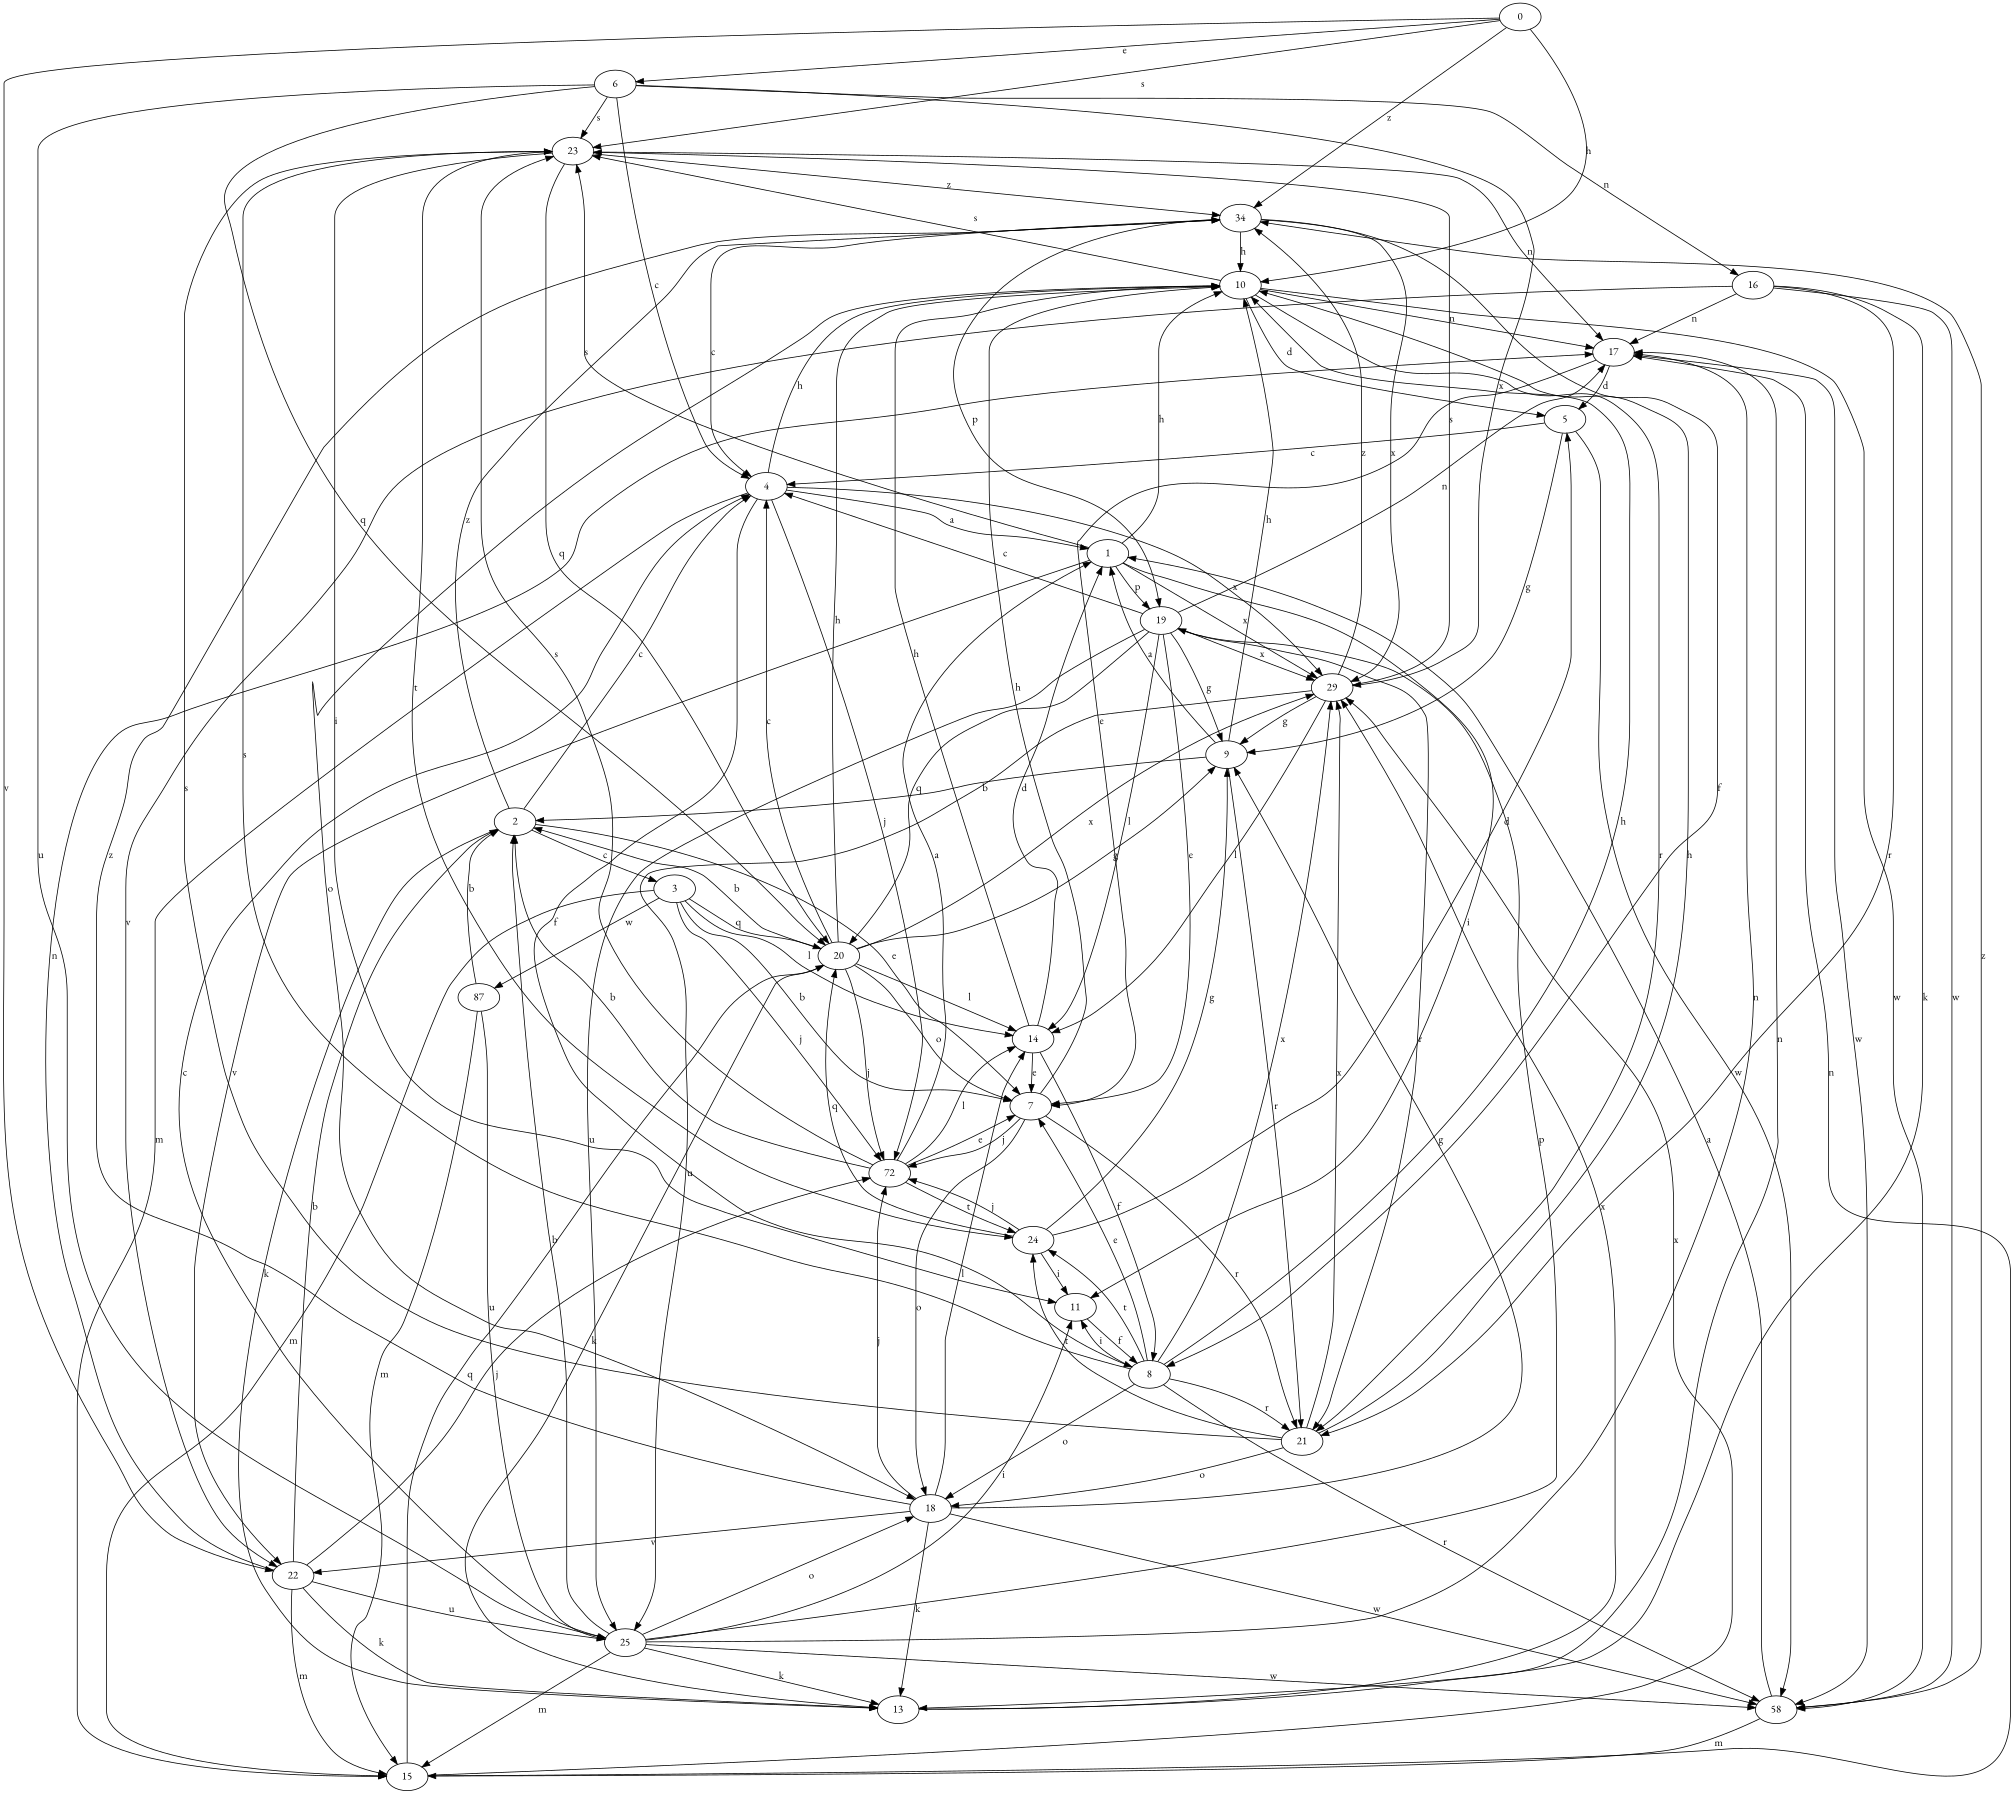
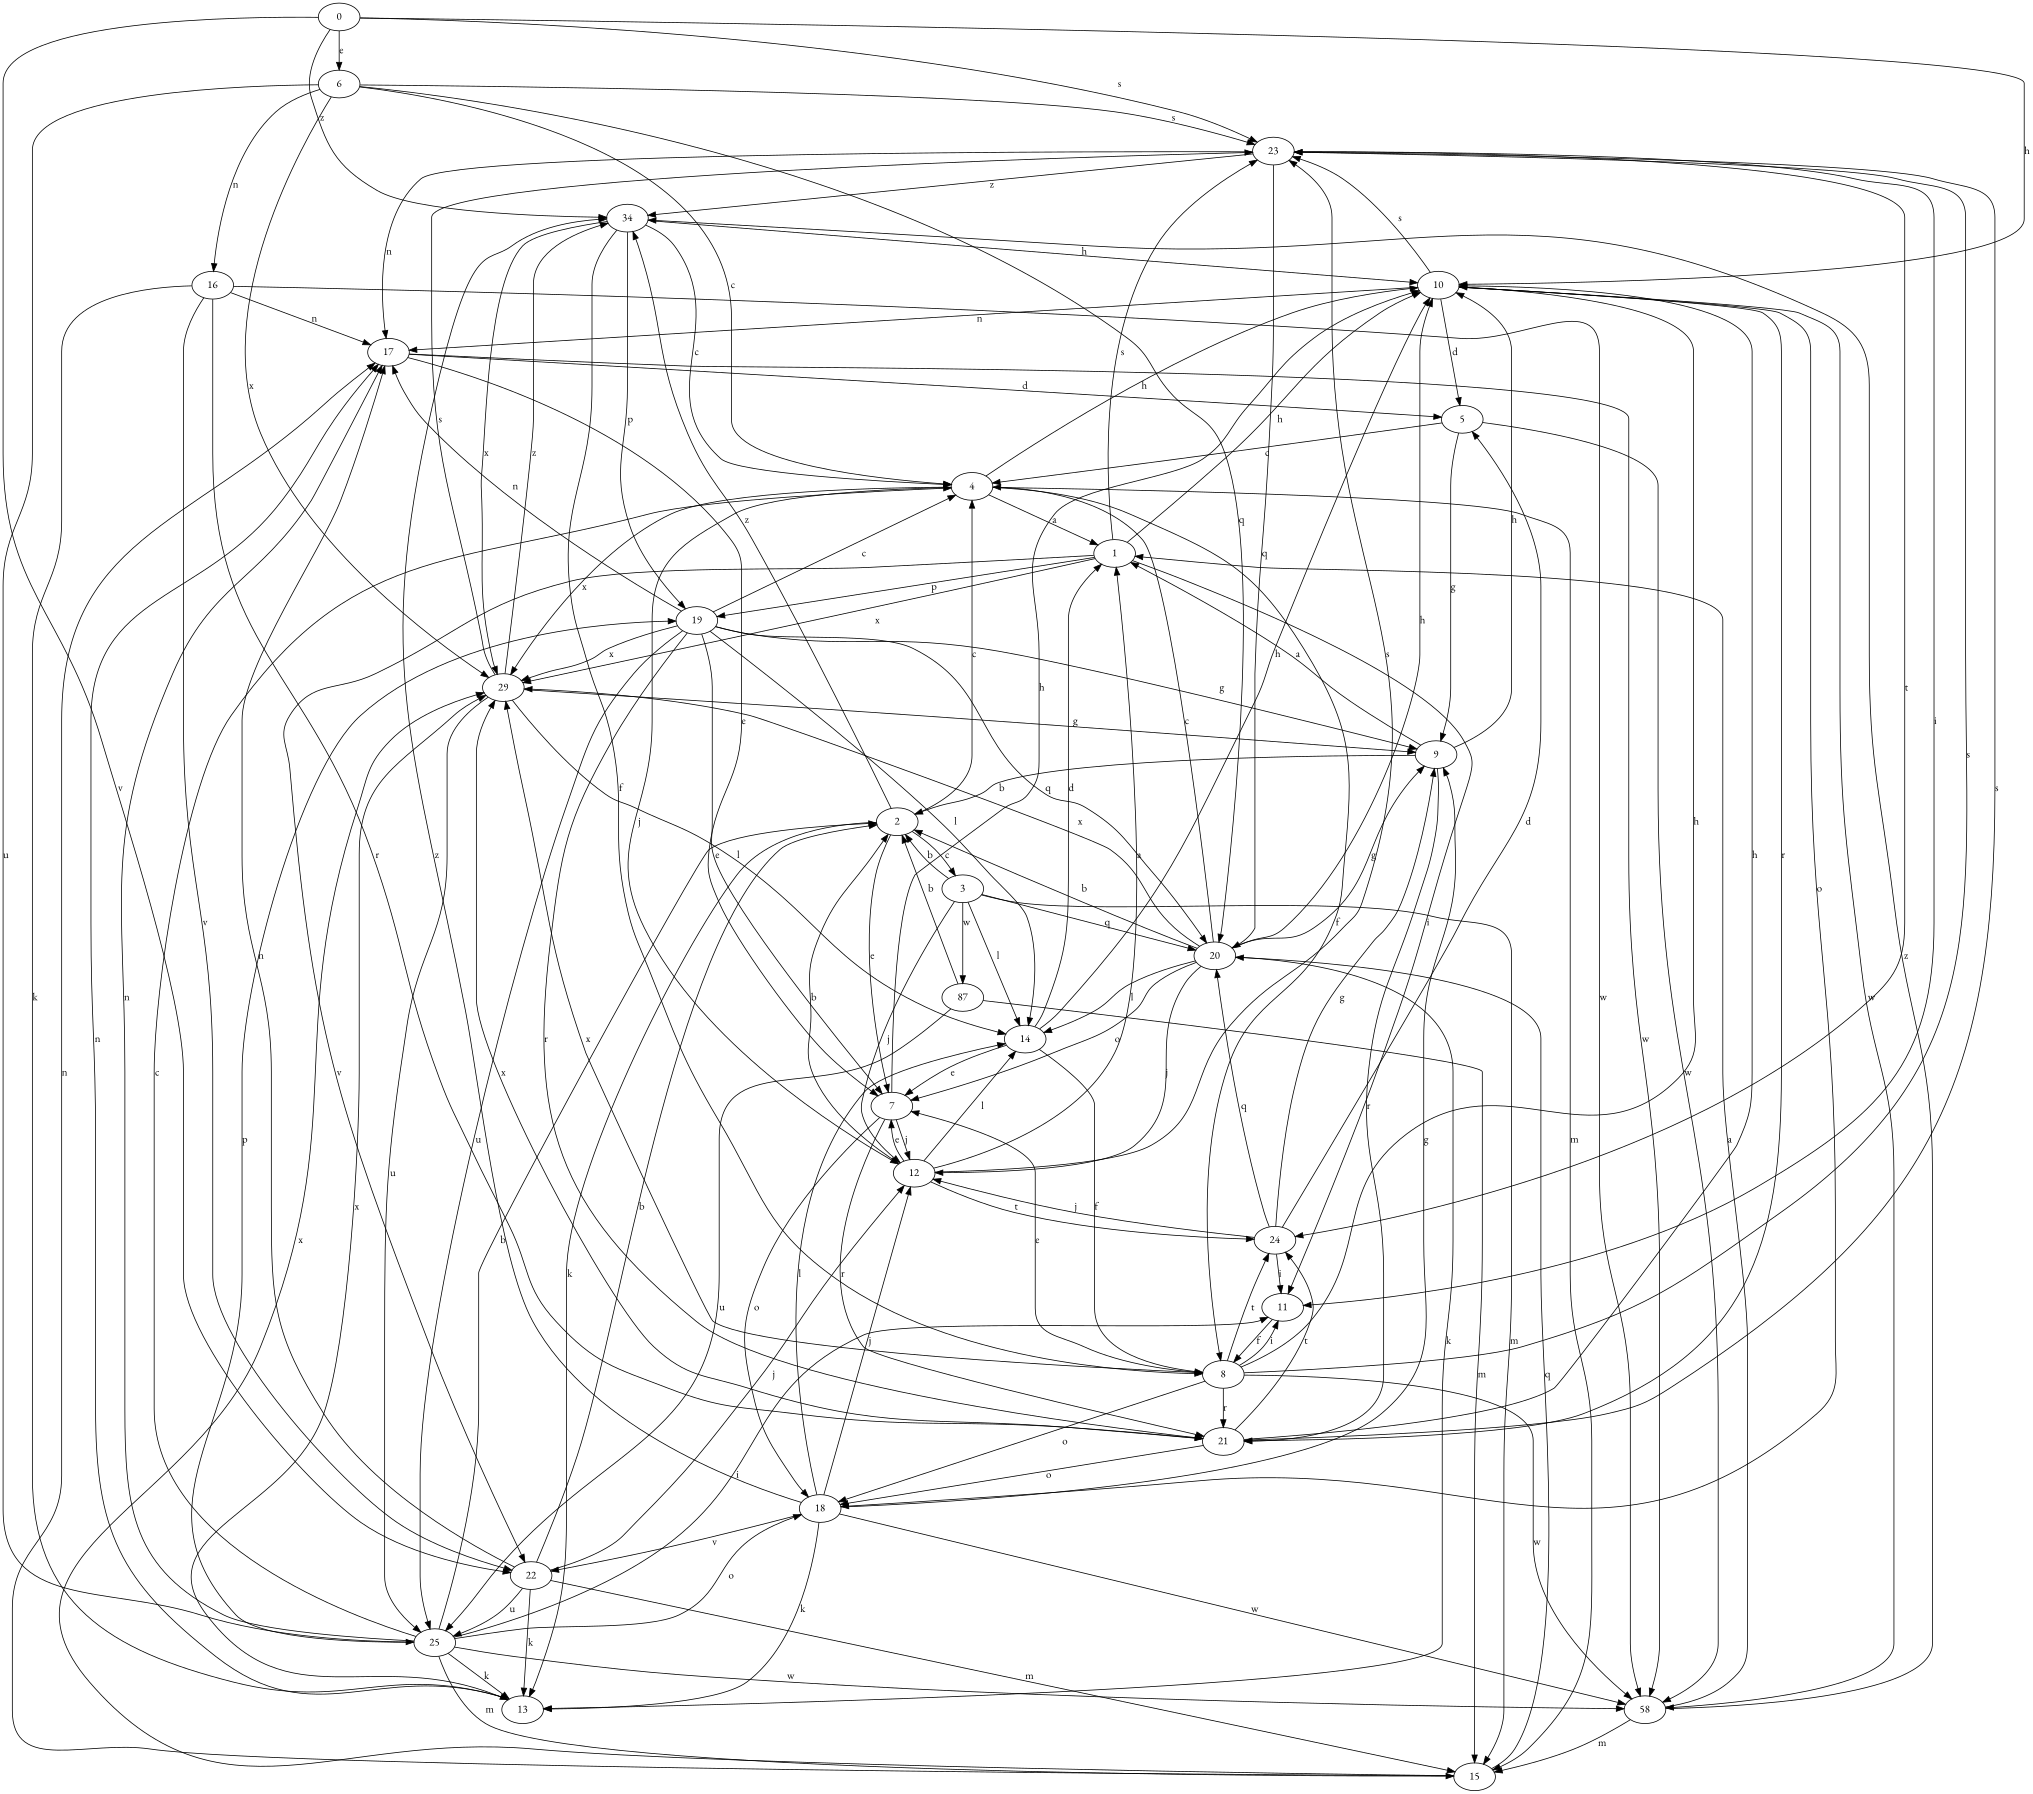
edge "3" -> "7": now "3" -> "2"
node "72": label "72" -> "12"
edge "8" -> "58": label "r" -> "w"
